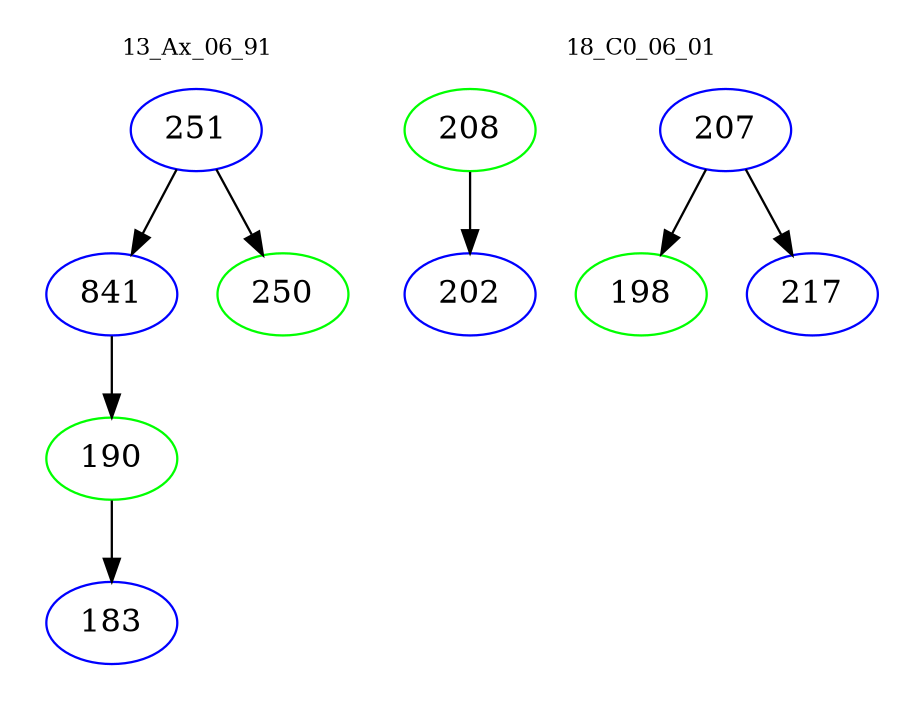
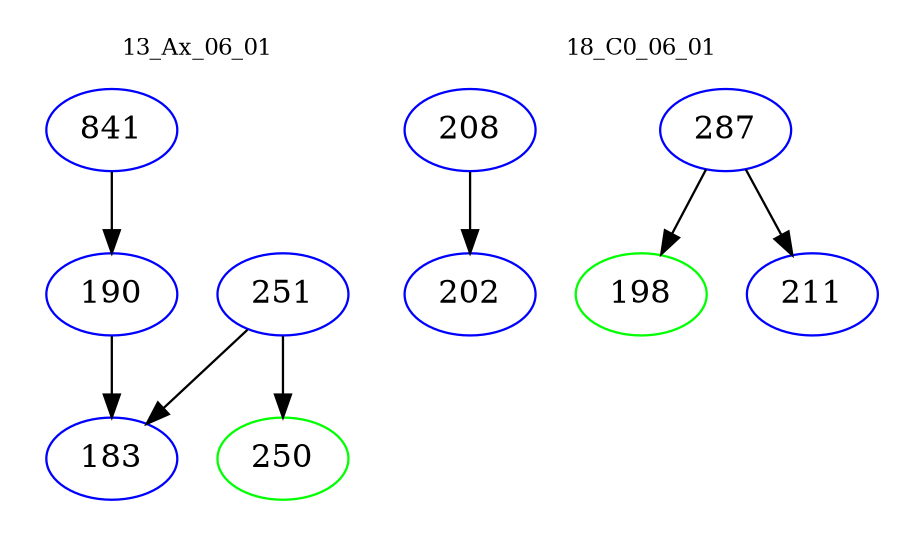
cluster "13_Ax_06_91": label "13_Ax_06_91" -> "13_Ax_06_01"
node "208": color green -> blue
node "207": label "207" -> "287"
edge "251" -> "841": now "251" -> "183"
node "217": label "217" -> "211"
node "190": color green -> blue
